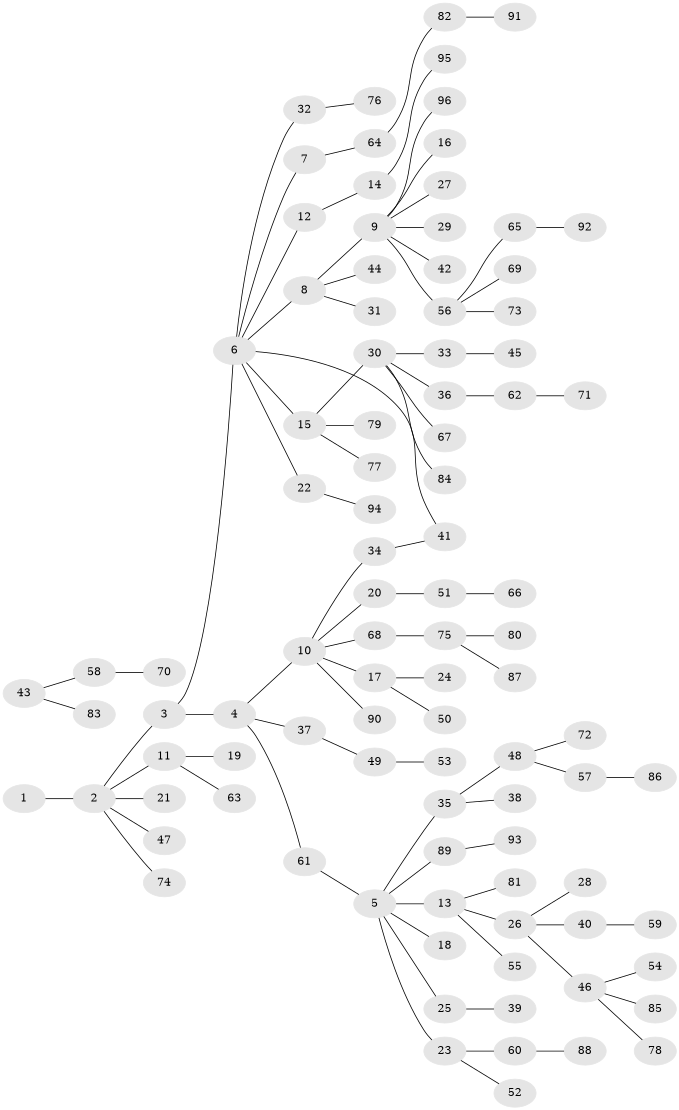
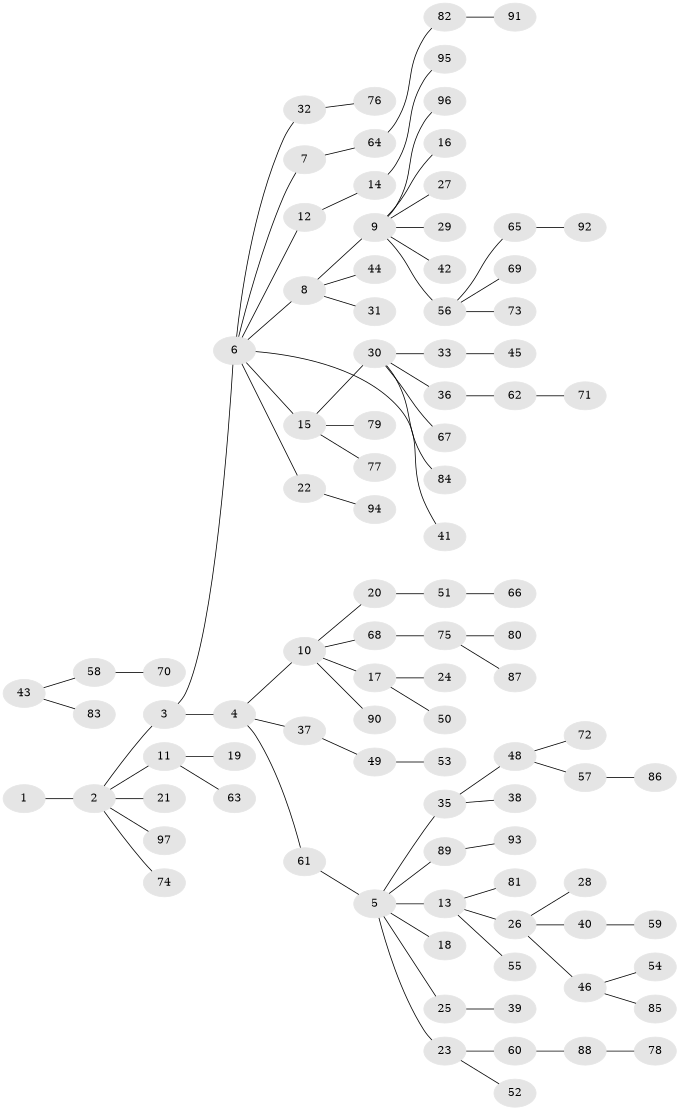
node "34": removed
node "47": label "47" -> "97"
edge "46" -- "78": now "88" -- "78"
